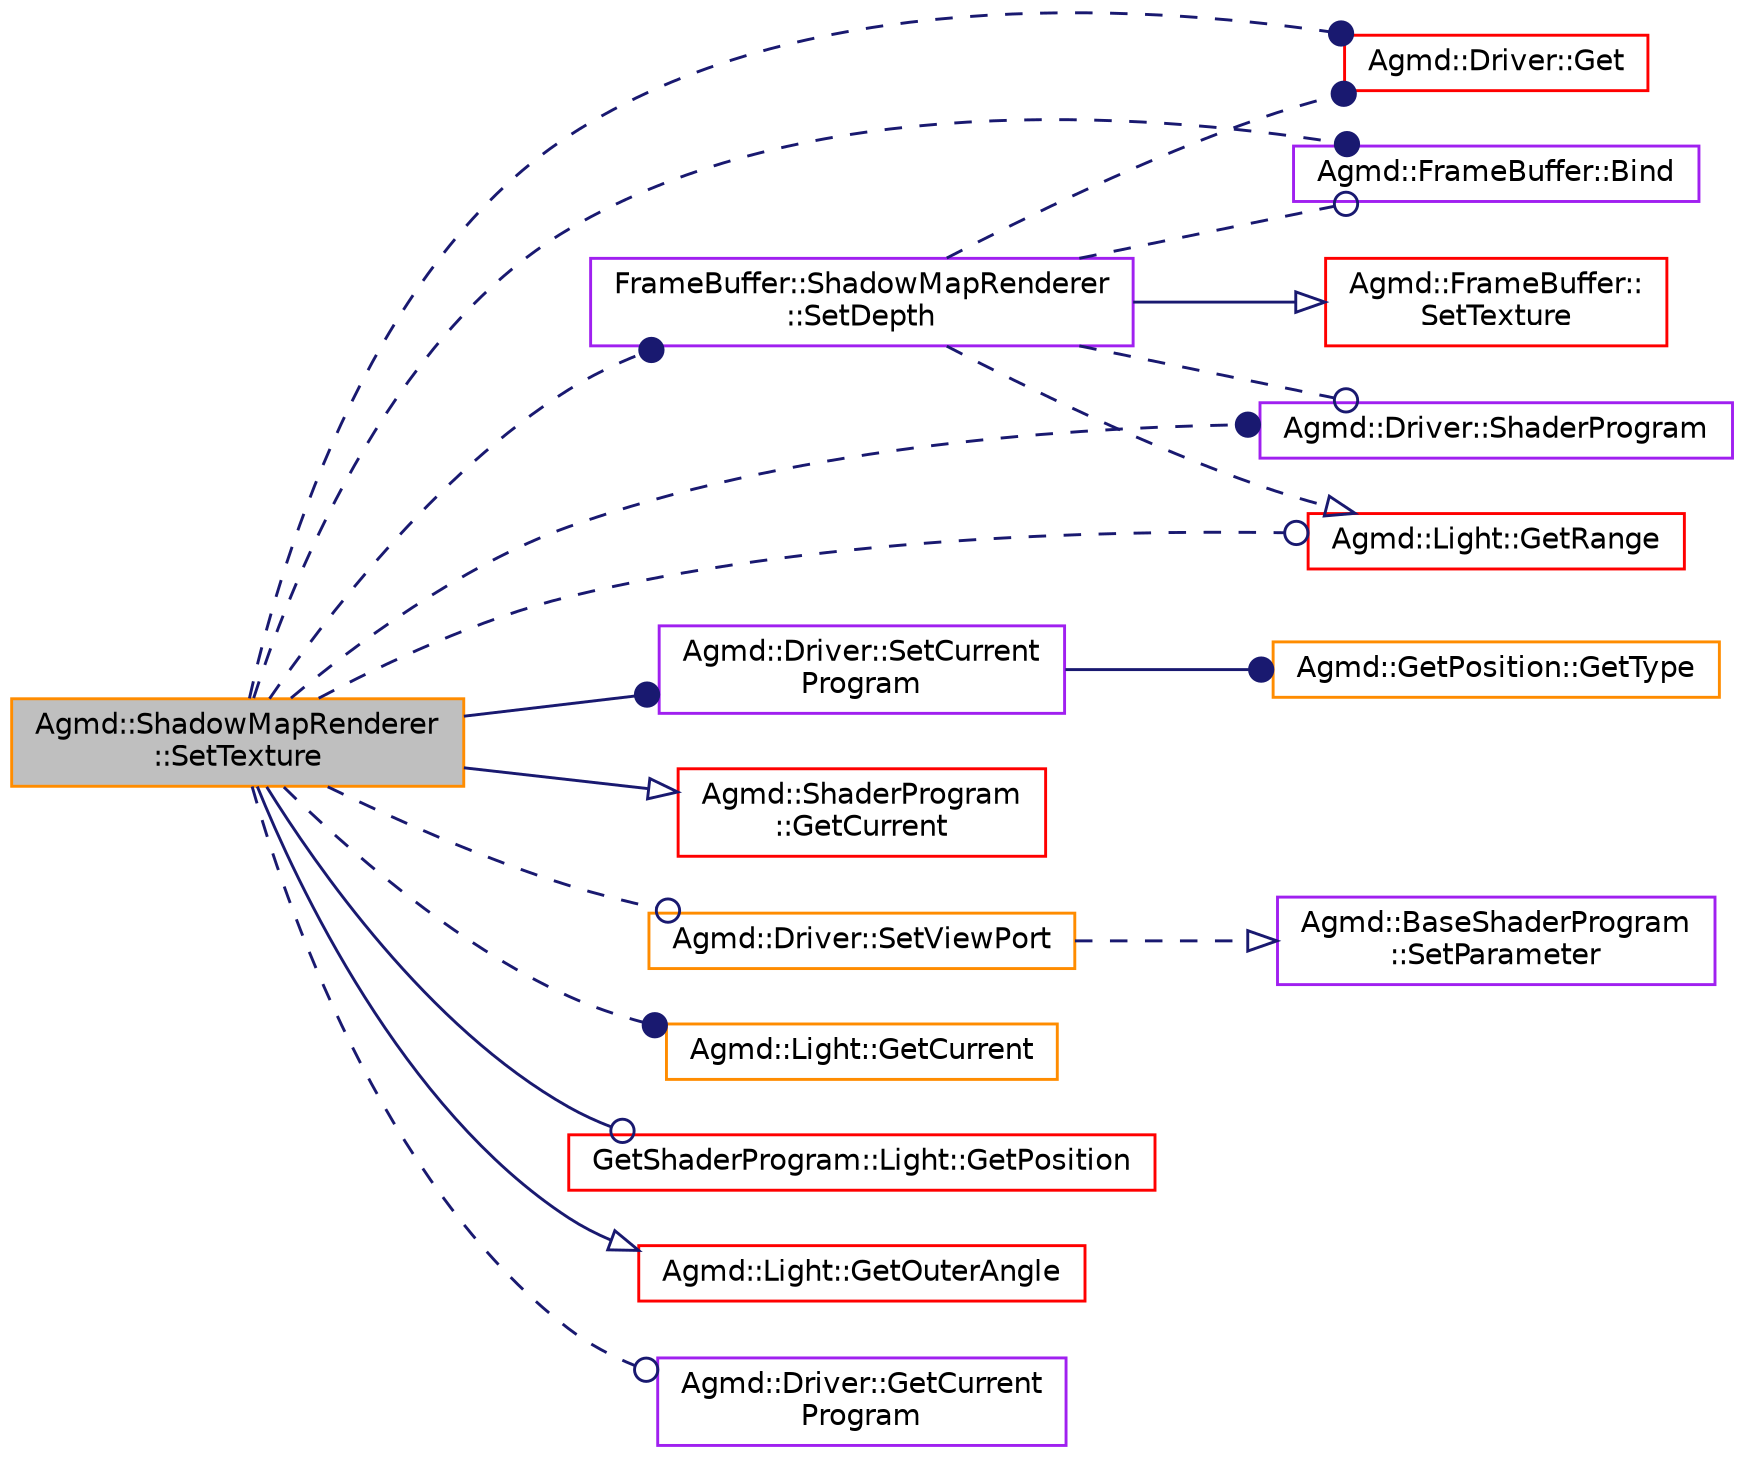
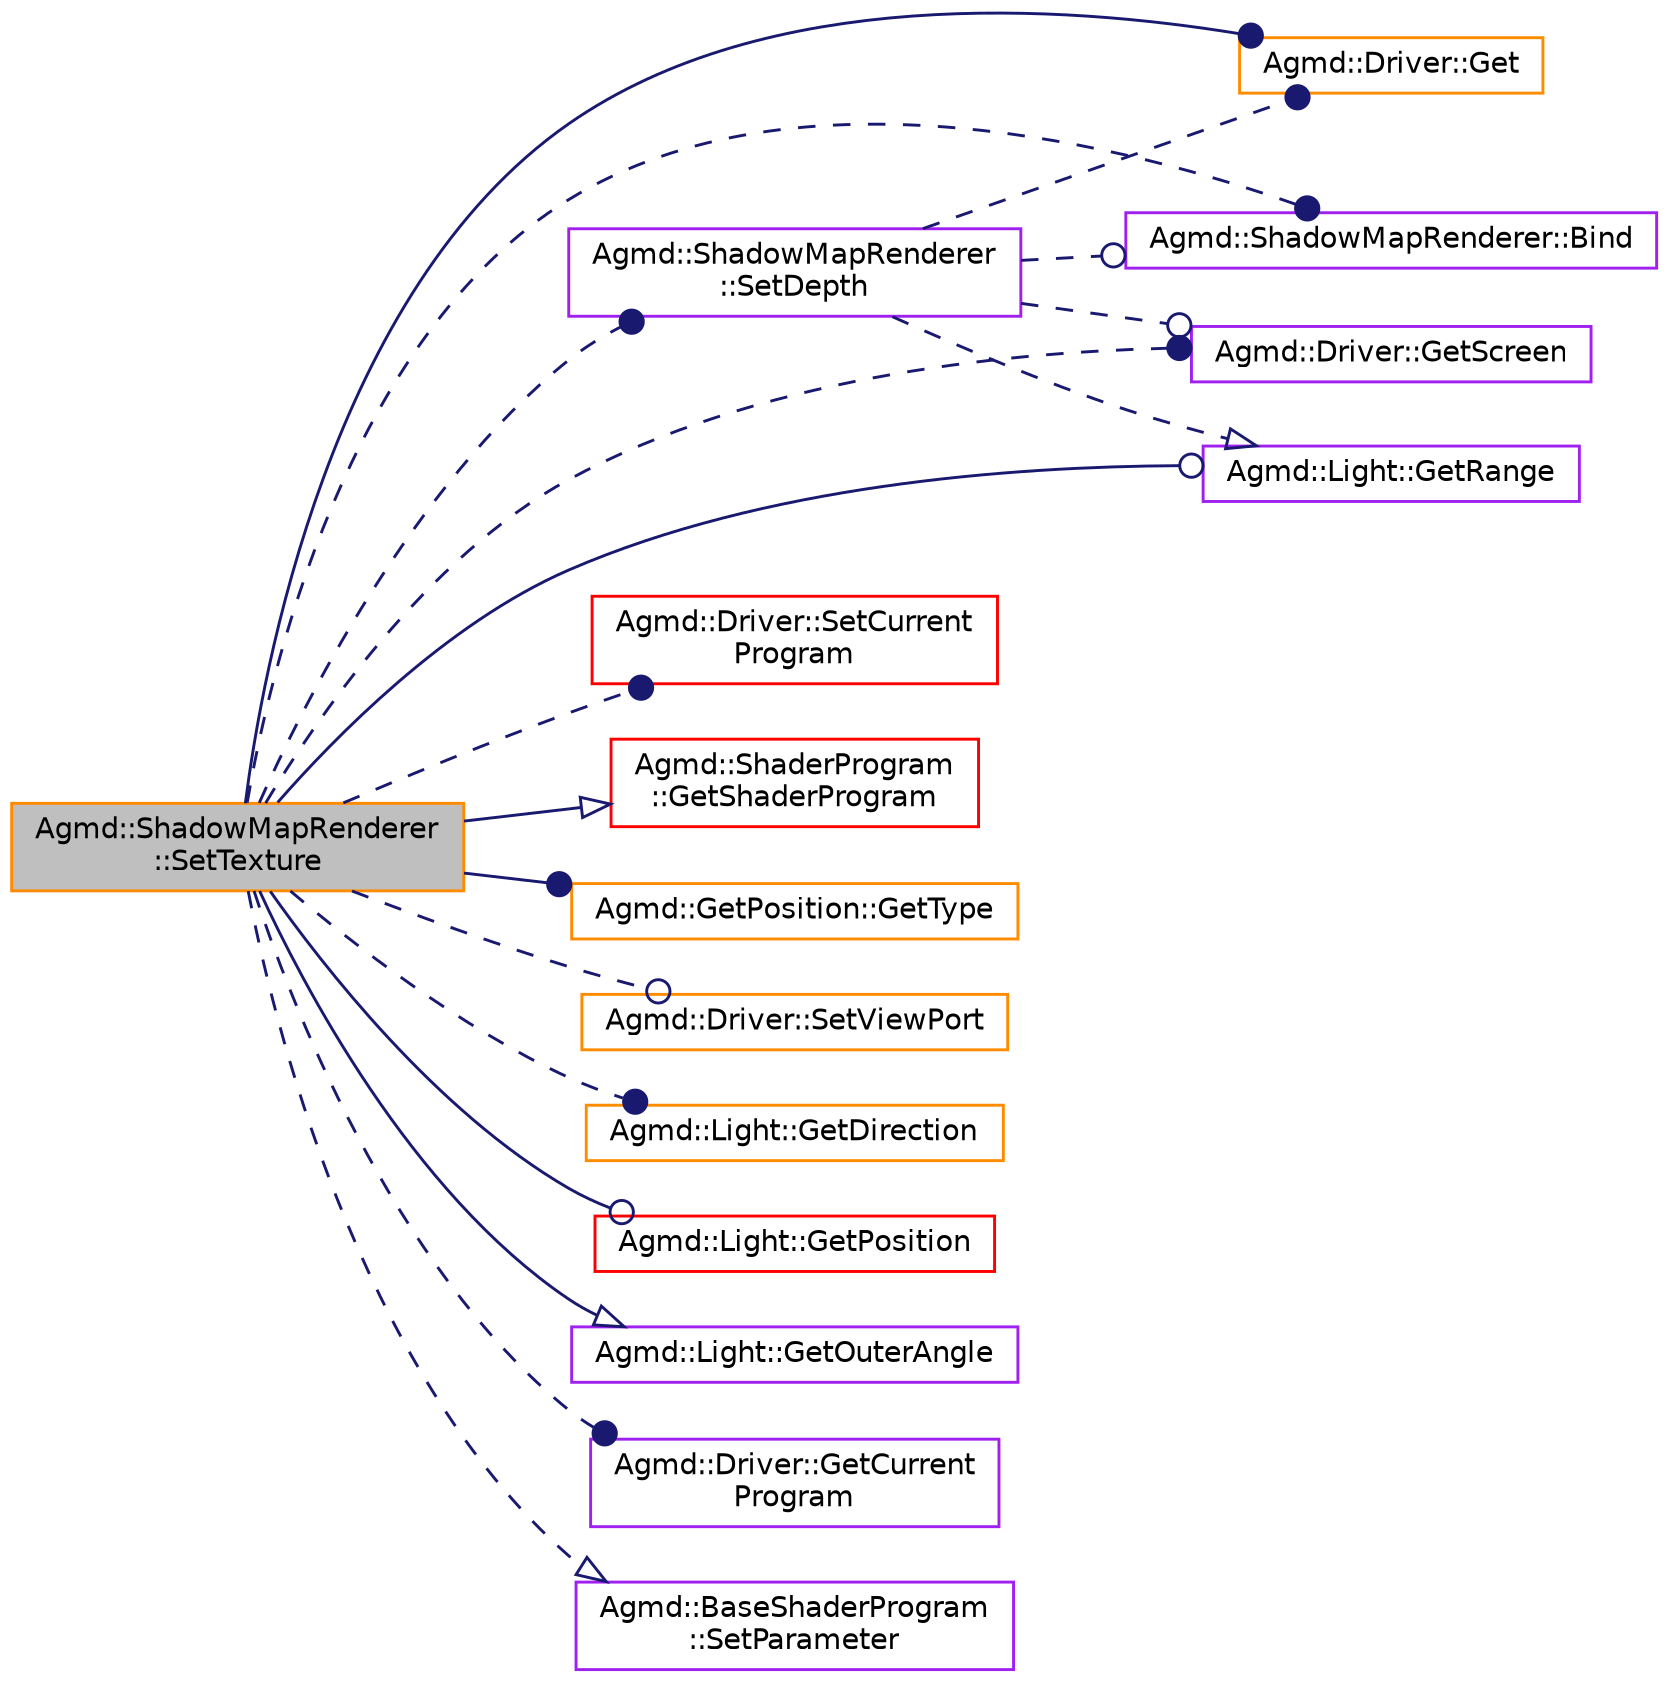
node "Agmd::Driver::Get": color red -> darkorange
edge "Agmd::ShadowMapRenderer ::SetTexture" -> "Agmd::Driver::Get": style dashed -> solid
node "Agmd::FrameBuffer::Bind": label "Agmd::FrameBuffer::Bind" -> "Agmd::ShadowMapRenderer::Bind"
node "FrameBuffer::ShadowMapRenderer ::SetDepth": label "FrameBuffer::ShadowMapRenderer ::SetDepth" -> "Agmd::ShadowMapRenderer ::SetDepth"
node "Agmd::FrameBuffer:: SetTexture": removed
node "Agmd::Driver::ShaderProgram": label "Agmd::Driver::ShaderProgram" -> "Agmd::Driver::GetScreen"
node "Agmd::Light::GetRange": color red -> purple
edge "Agmd::ShadowMapRenderer ::SetTexture" -> "Agmd::Light::GetRange": style dashed -> solid
node "Agmd::Driver::SetCurrent Program": color purple -> red
edge "Agmd::Driver::SetCurrent Program" -> "Agmd::GetPosition::GetType": now "Agmd::ShadowMapRenderer ::SetTexture" -> "Agmd::GetPosition::GetType"
edge "Agmd::ShadowMapRenderer ::SetTexture" -> "Agmd::Driver::SetCurrent Program": style solid -> dashed
node "Agmd::ShaderProgram ::GetCurrent": label "Agmd::ShaderProgram ::GetCurrent" -> "Agmd::ShaderProgram ::GetShaderProgram"
edge "Agmd::Driver::SetViewPort" -> "Agmd::BaseShaderProgram ::SetParameter": now "Agmd::ShadowMapRenderer ::SetTexture" -> "Agmd::BaseShaderProgram ::SetParameter"
node "Agmd::Light::GetCurrent": label "Agmd::Light::GetCurrent" -> "Agmd::Light::GetDirection"
edge "Agmd::ShadowMapRenderer ::SetTexture" -> "Agmd::Driver::GetCurrent Program": arrowhead odot -> dot
node "GetShaderProgram::Light::GetPosition": label "GetShaderProgram::Light::GetPosition" -> "Agmd::Light::GetPosition"
node "Agmd::Light::GetOuterAngle": color red -> purple
